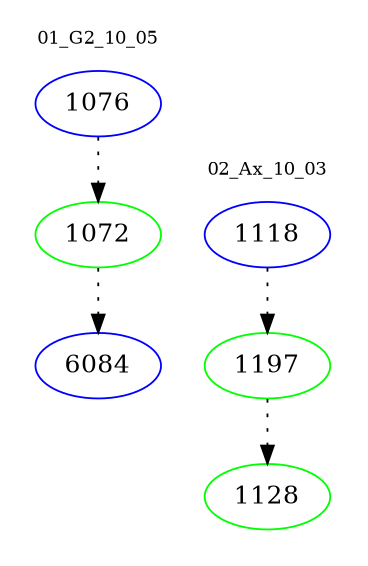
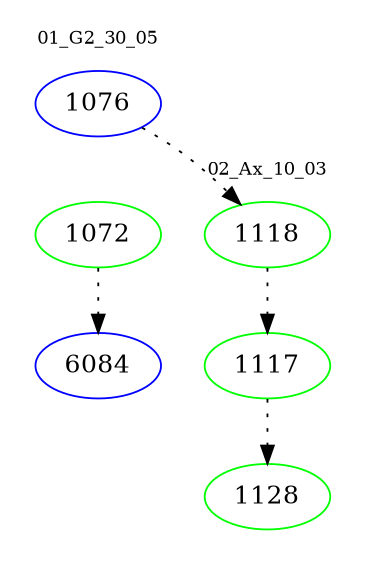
cluster "01_G2_10_05": label "01_G2_10_05" -> "01_G2_30_05"
edge "1076" -> "1072": now "1076" -> "1118"
node "1118": color blue -> green
node "1197": label "1197" -> "1117"
